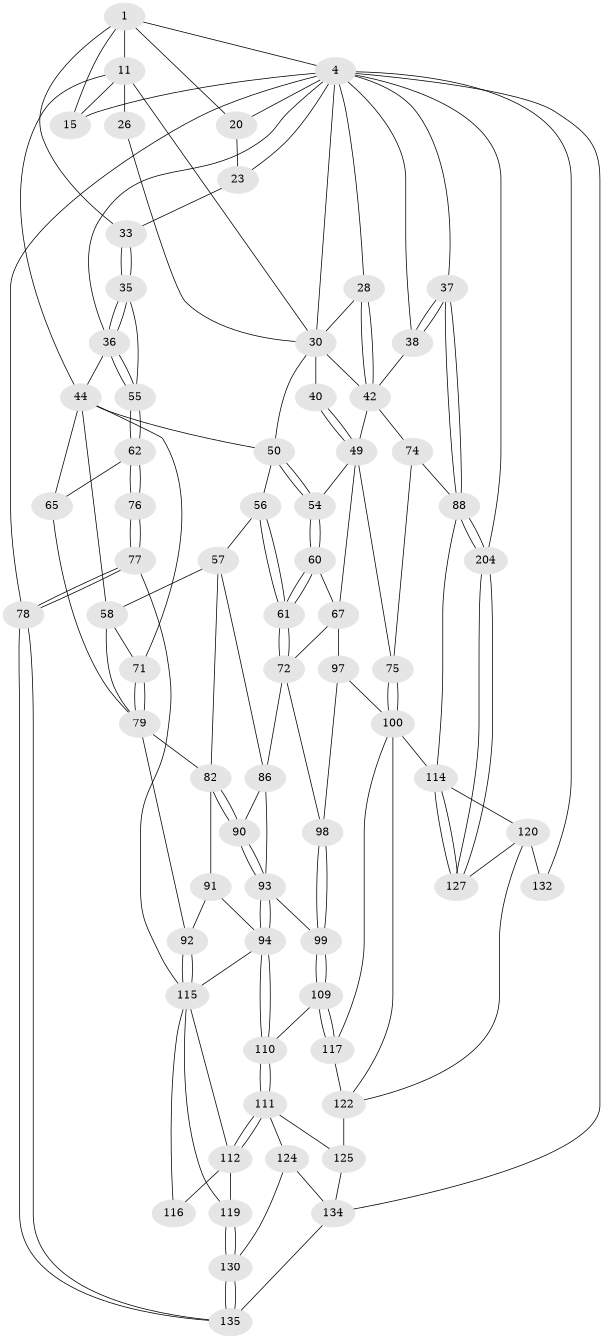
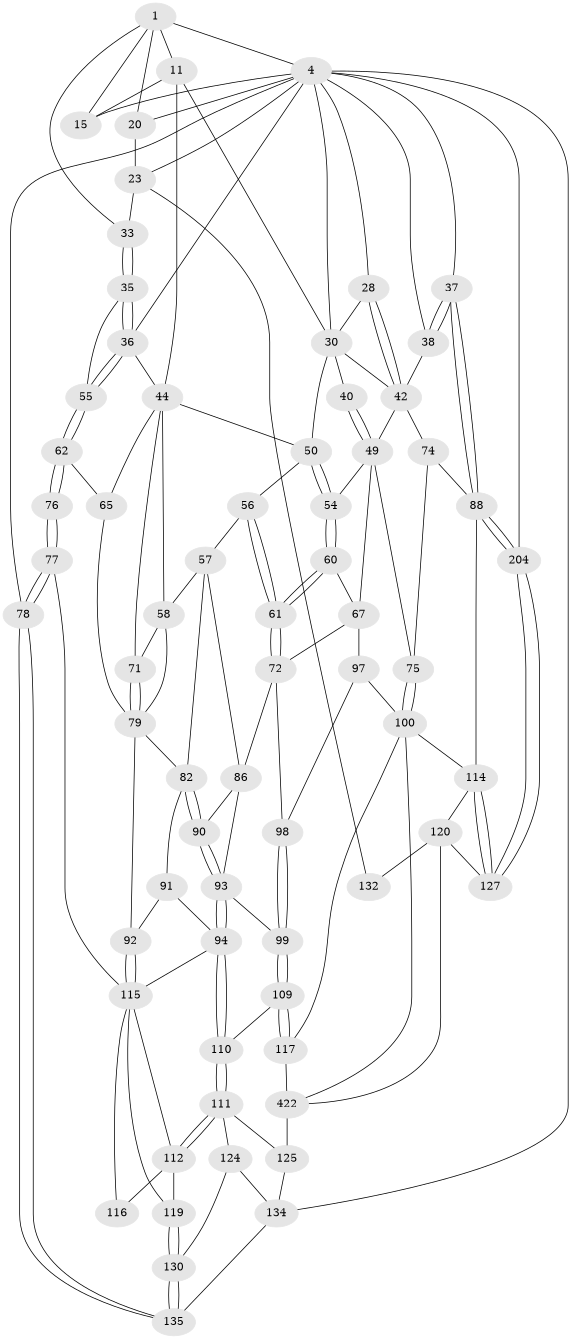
node "26": removed
edge "4" -- "132": now "23" -- "132"
node "122": label "122" -> "422"
